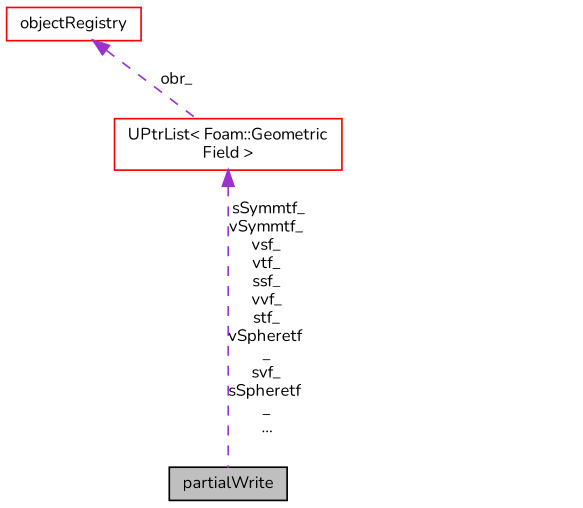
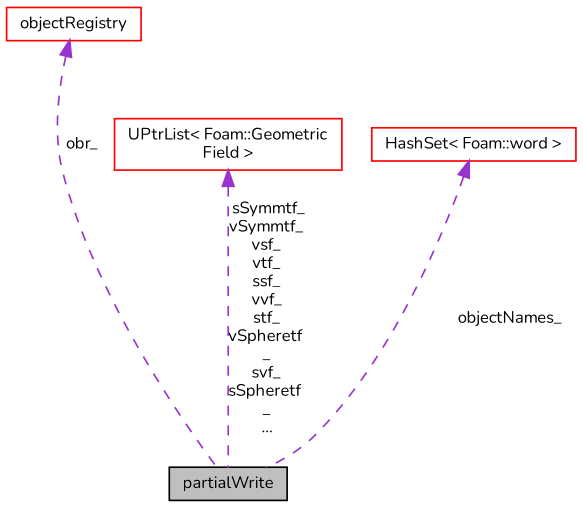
edge "UPtrList< Foam::Geometric Field >" -> "objectRegistry": now "partialWrite" -> "objectRegistry"
node "HashSet< Foam::word >": added
